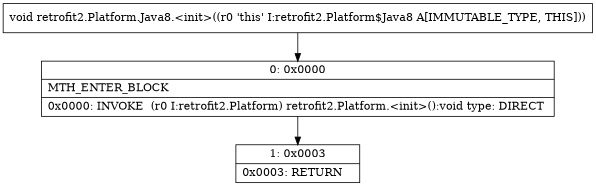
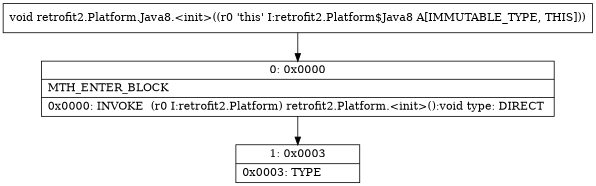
node "1: 0x0003": text "0x0003: RETURN" -> "0x0003: TYPE"
